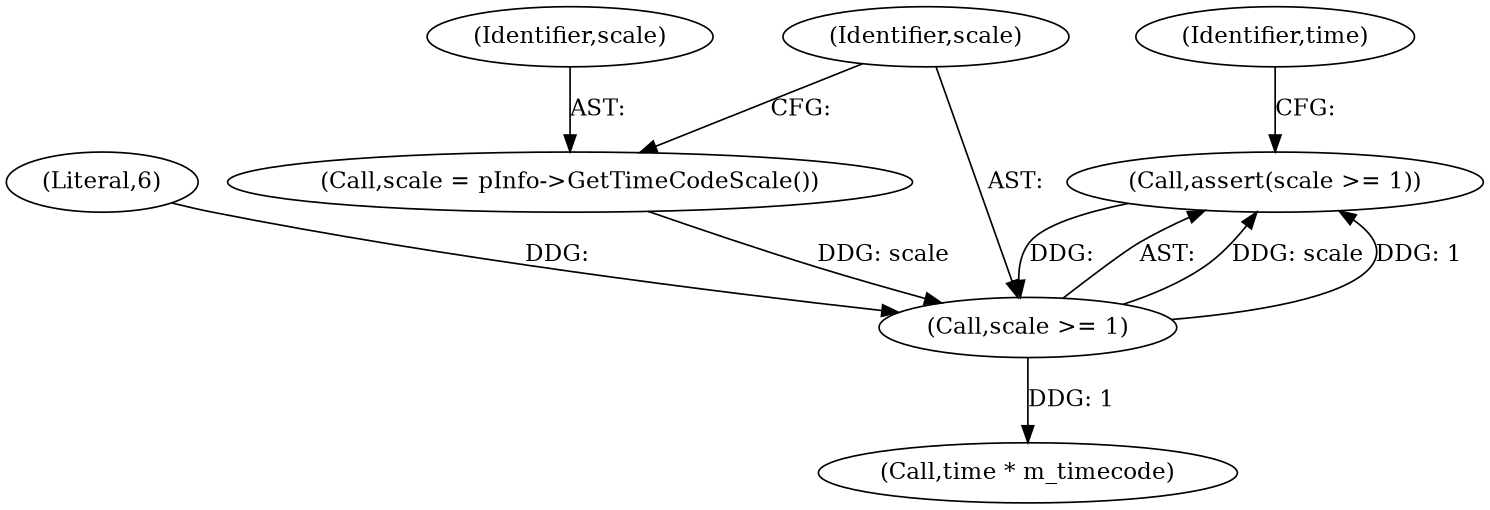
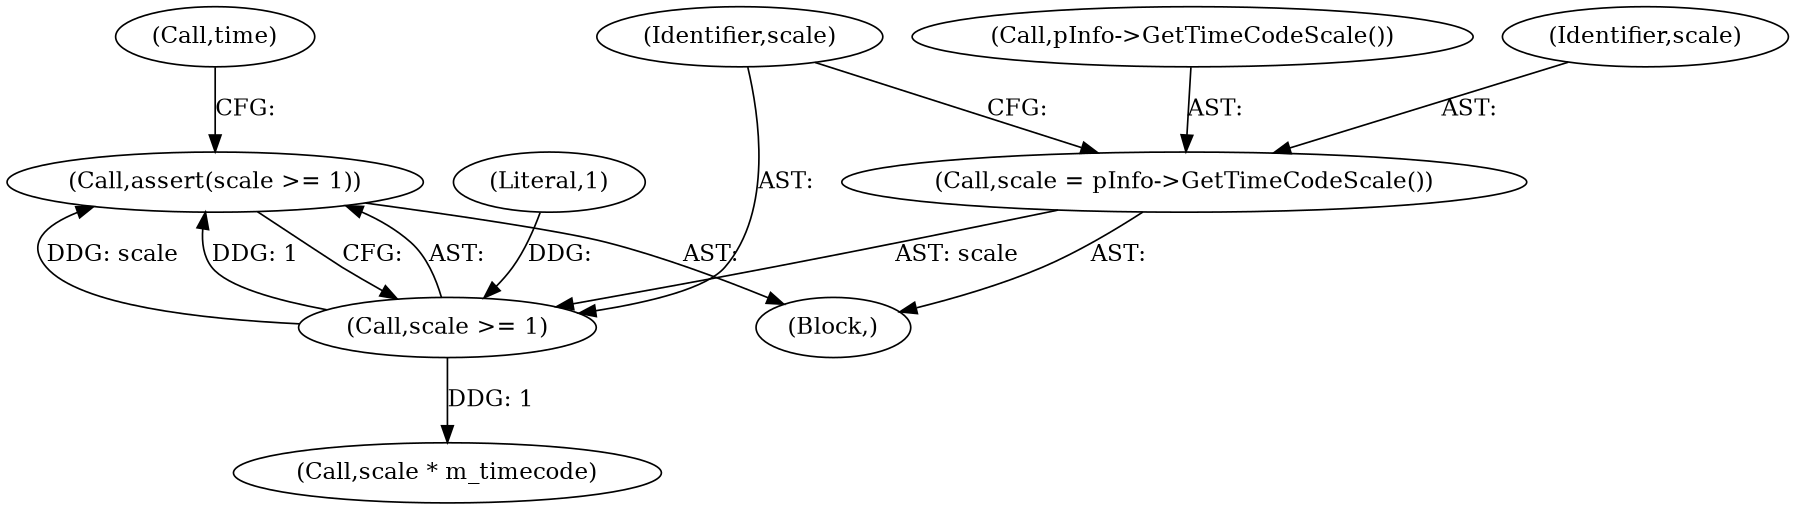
node "(Call,pInfo->GetTimeCodeScale())": added
node "(Identifier,time)": label "(Identifier,time)" -> "(Call,time)"
node "(Literal,6)": label "(Literal,6)" -> "(Literal,1)"
edge "(Call,scale = pInfo->GetTimeCodeScale())" -> "(Call,scale >= 1)": label "DDG: scale" -> "AST: scale"
edge "(Call,assert(scale >= 1))" -> "(Call,scale >= 1)": label "DDG: " -> "CFG: "
node "(Block,)": added
node "(Call,time * m_timecode)": label "(Call,time * m_timecode)" -> "(Call,scale * m_timecode)"
